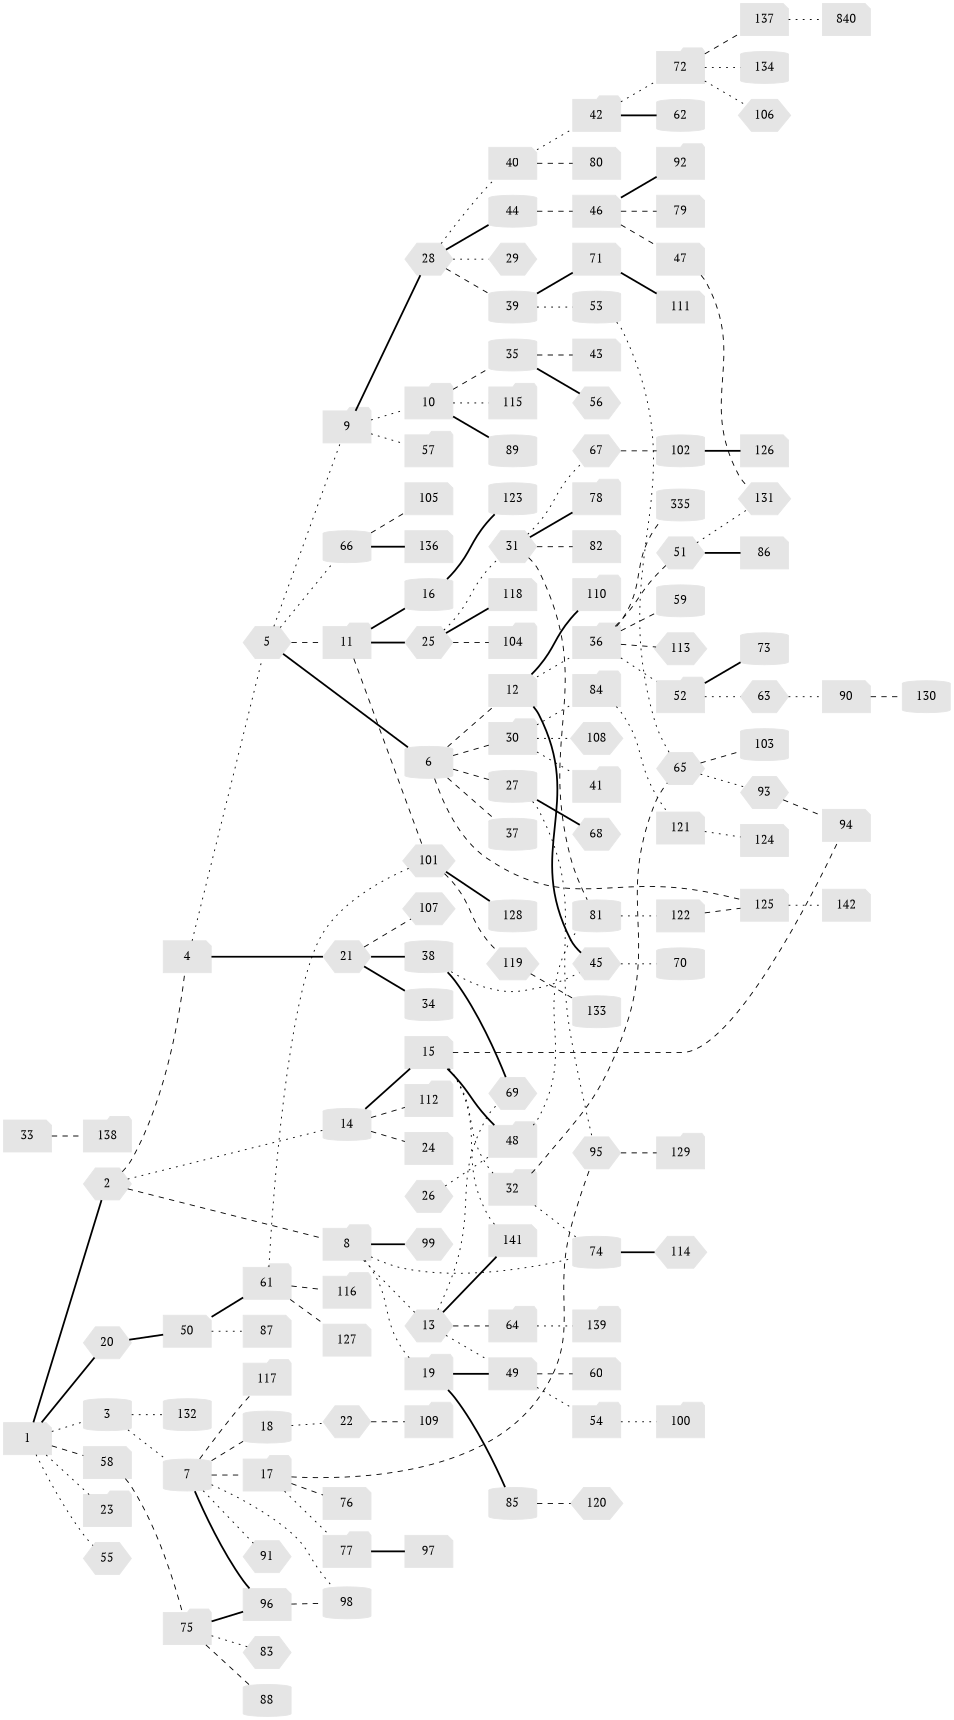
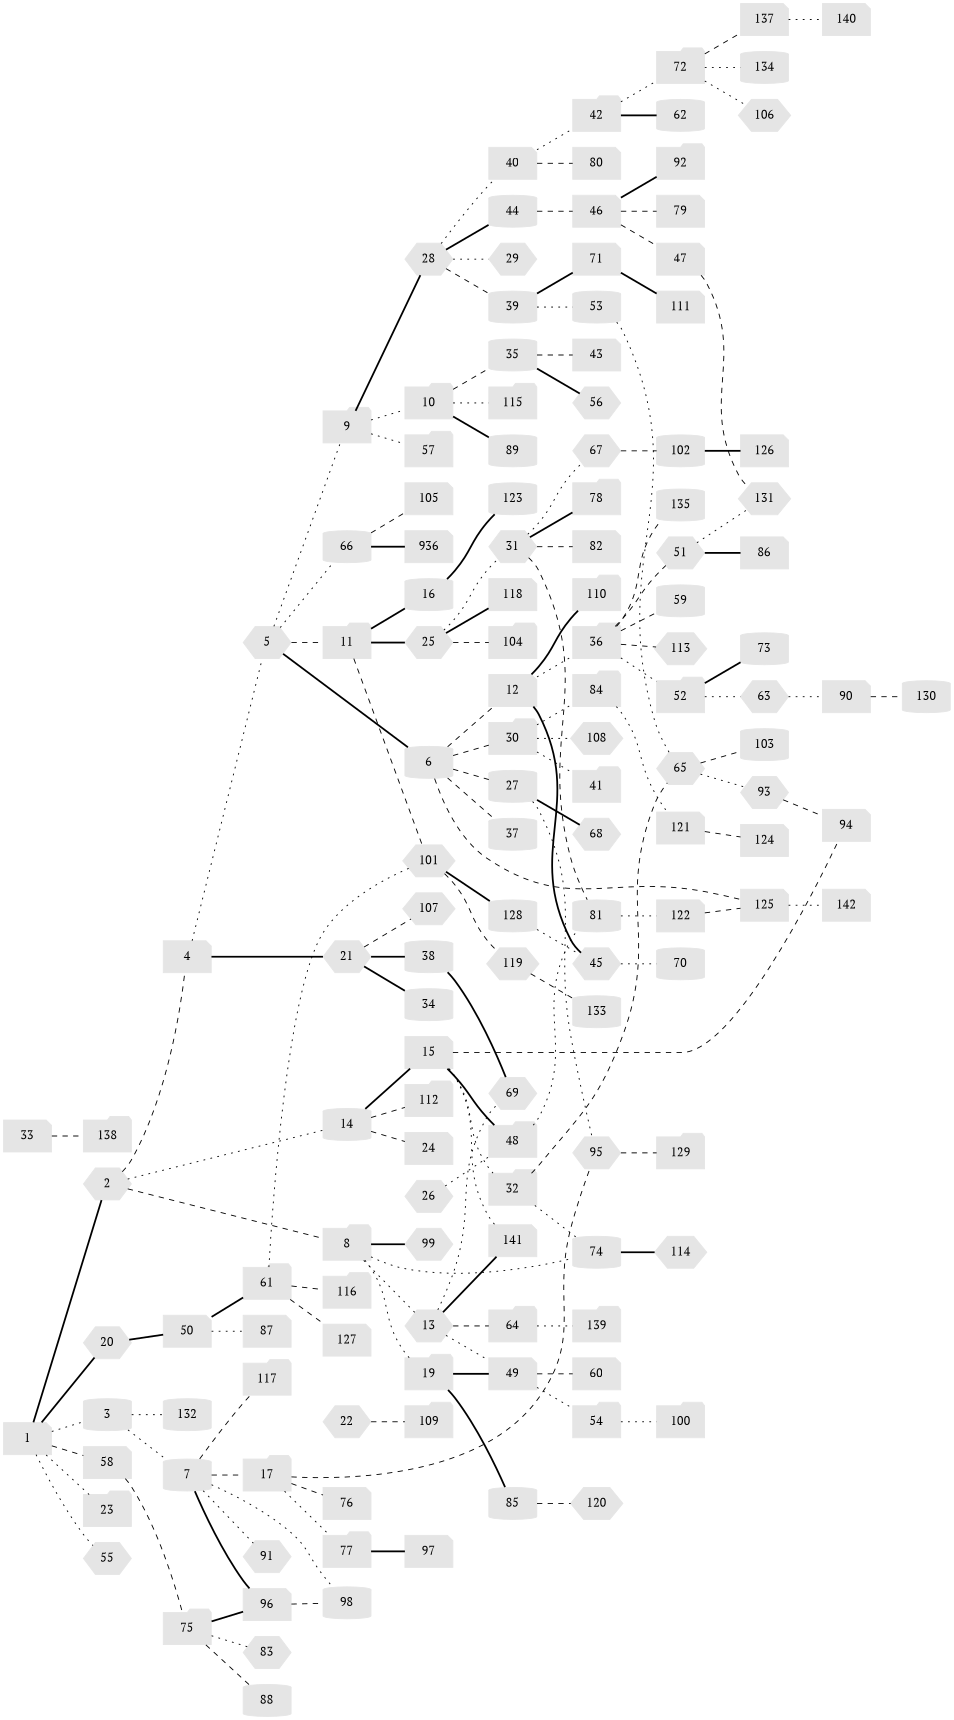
node "840": label "840" -> "140"
node "335": label "335" -> "135"
node "136": label "136" -> "936"
edge "121" -- "124": style dotted -> dashed
edge "38" -- "45": now "128" -- "45"
node "18": removed
